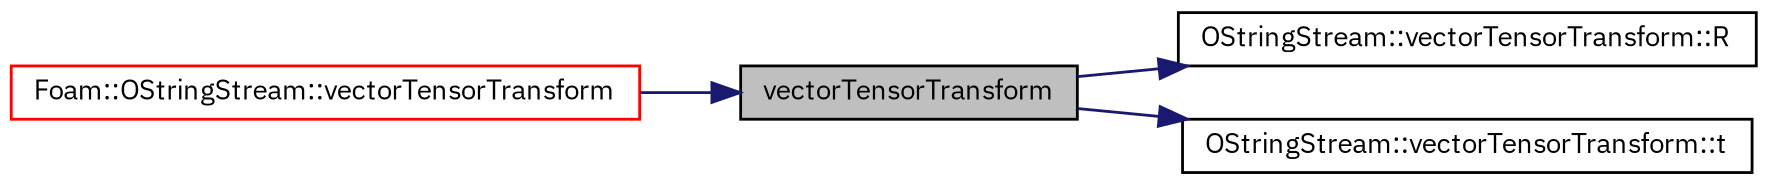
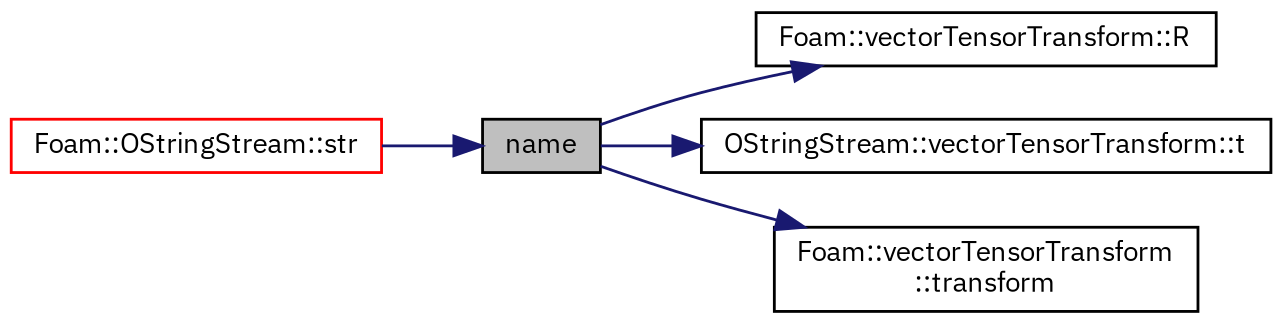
node "OStringStream::vectorTensorTransform::R": label "OStringStream::vectorTensorTransform::R" -> "Foam::vectorTensorTransform::R"
node "Foam::OStringStream::vectorTensorTransform": label "Foam::OStringStream::vectorTensorTransform" -> "Foam::OStringStream::str"
node "vectorTensorTransform": label "vectorTensorTransform" -> "name"
node "Foam::vectorTensorTransform ::transform": added
